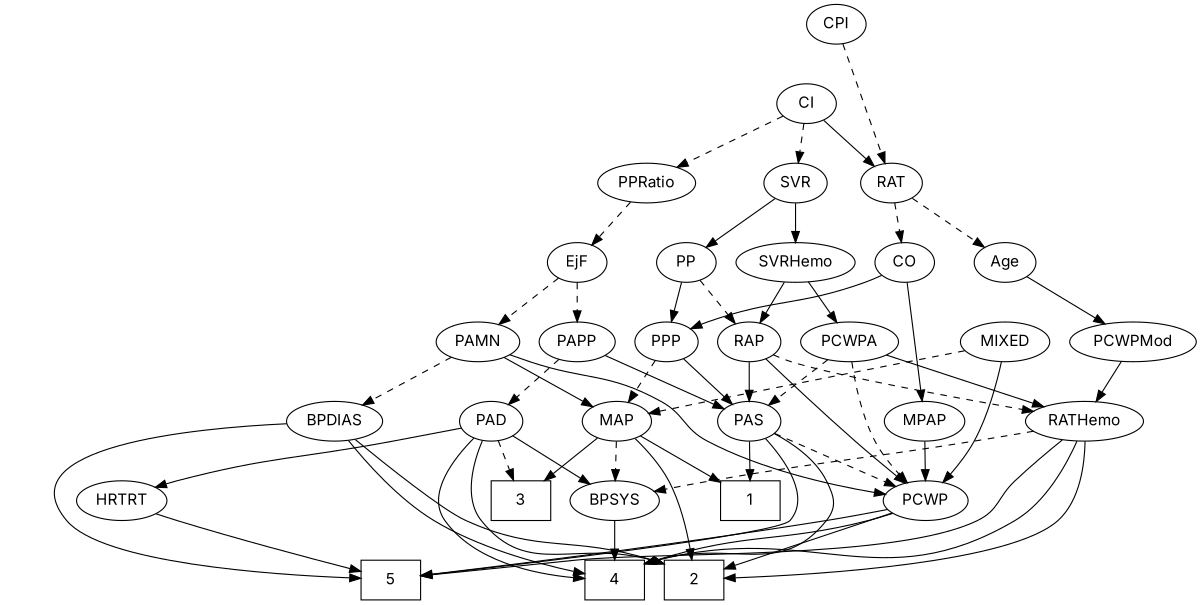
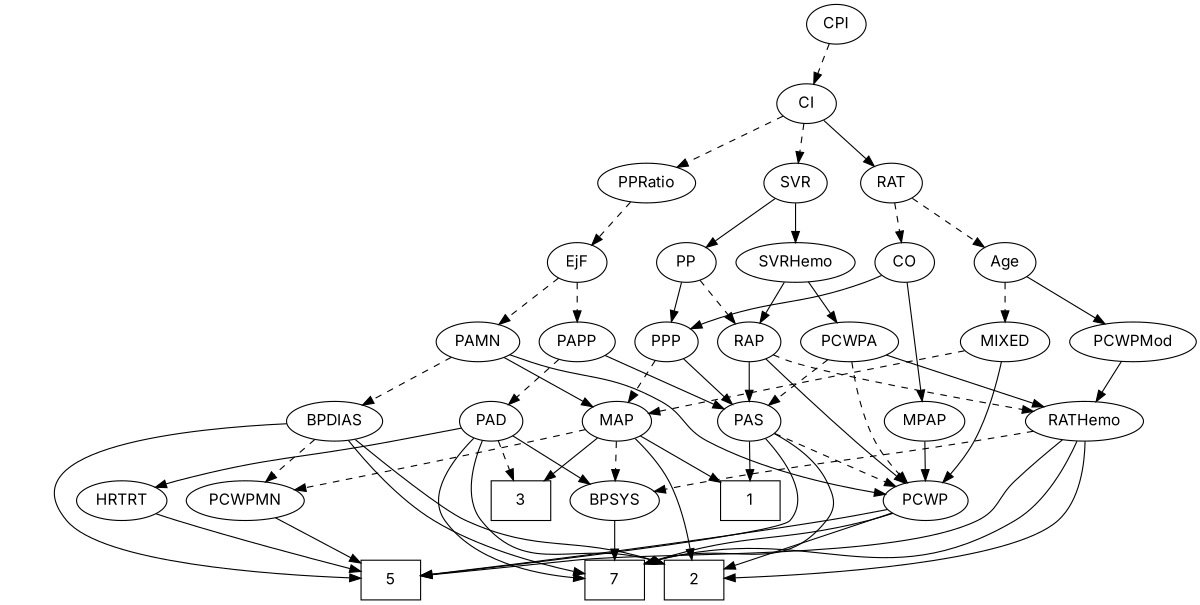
edge "CPI" -> "RAT": now "CPI" -> "CI"
edge "Age" -> "MIXED": added
node "PCWPMN": added
node "4": label "4" -> "7"
